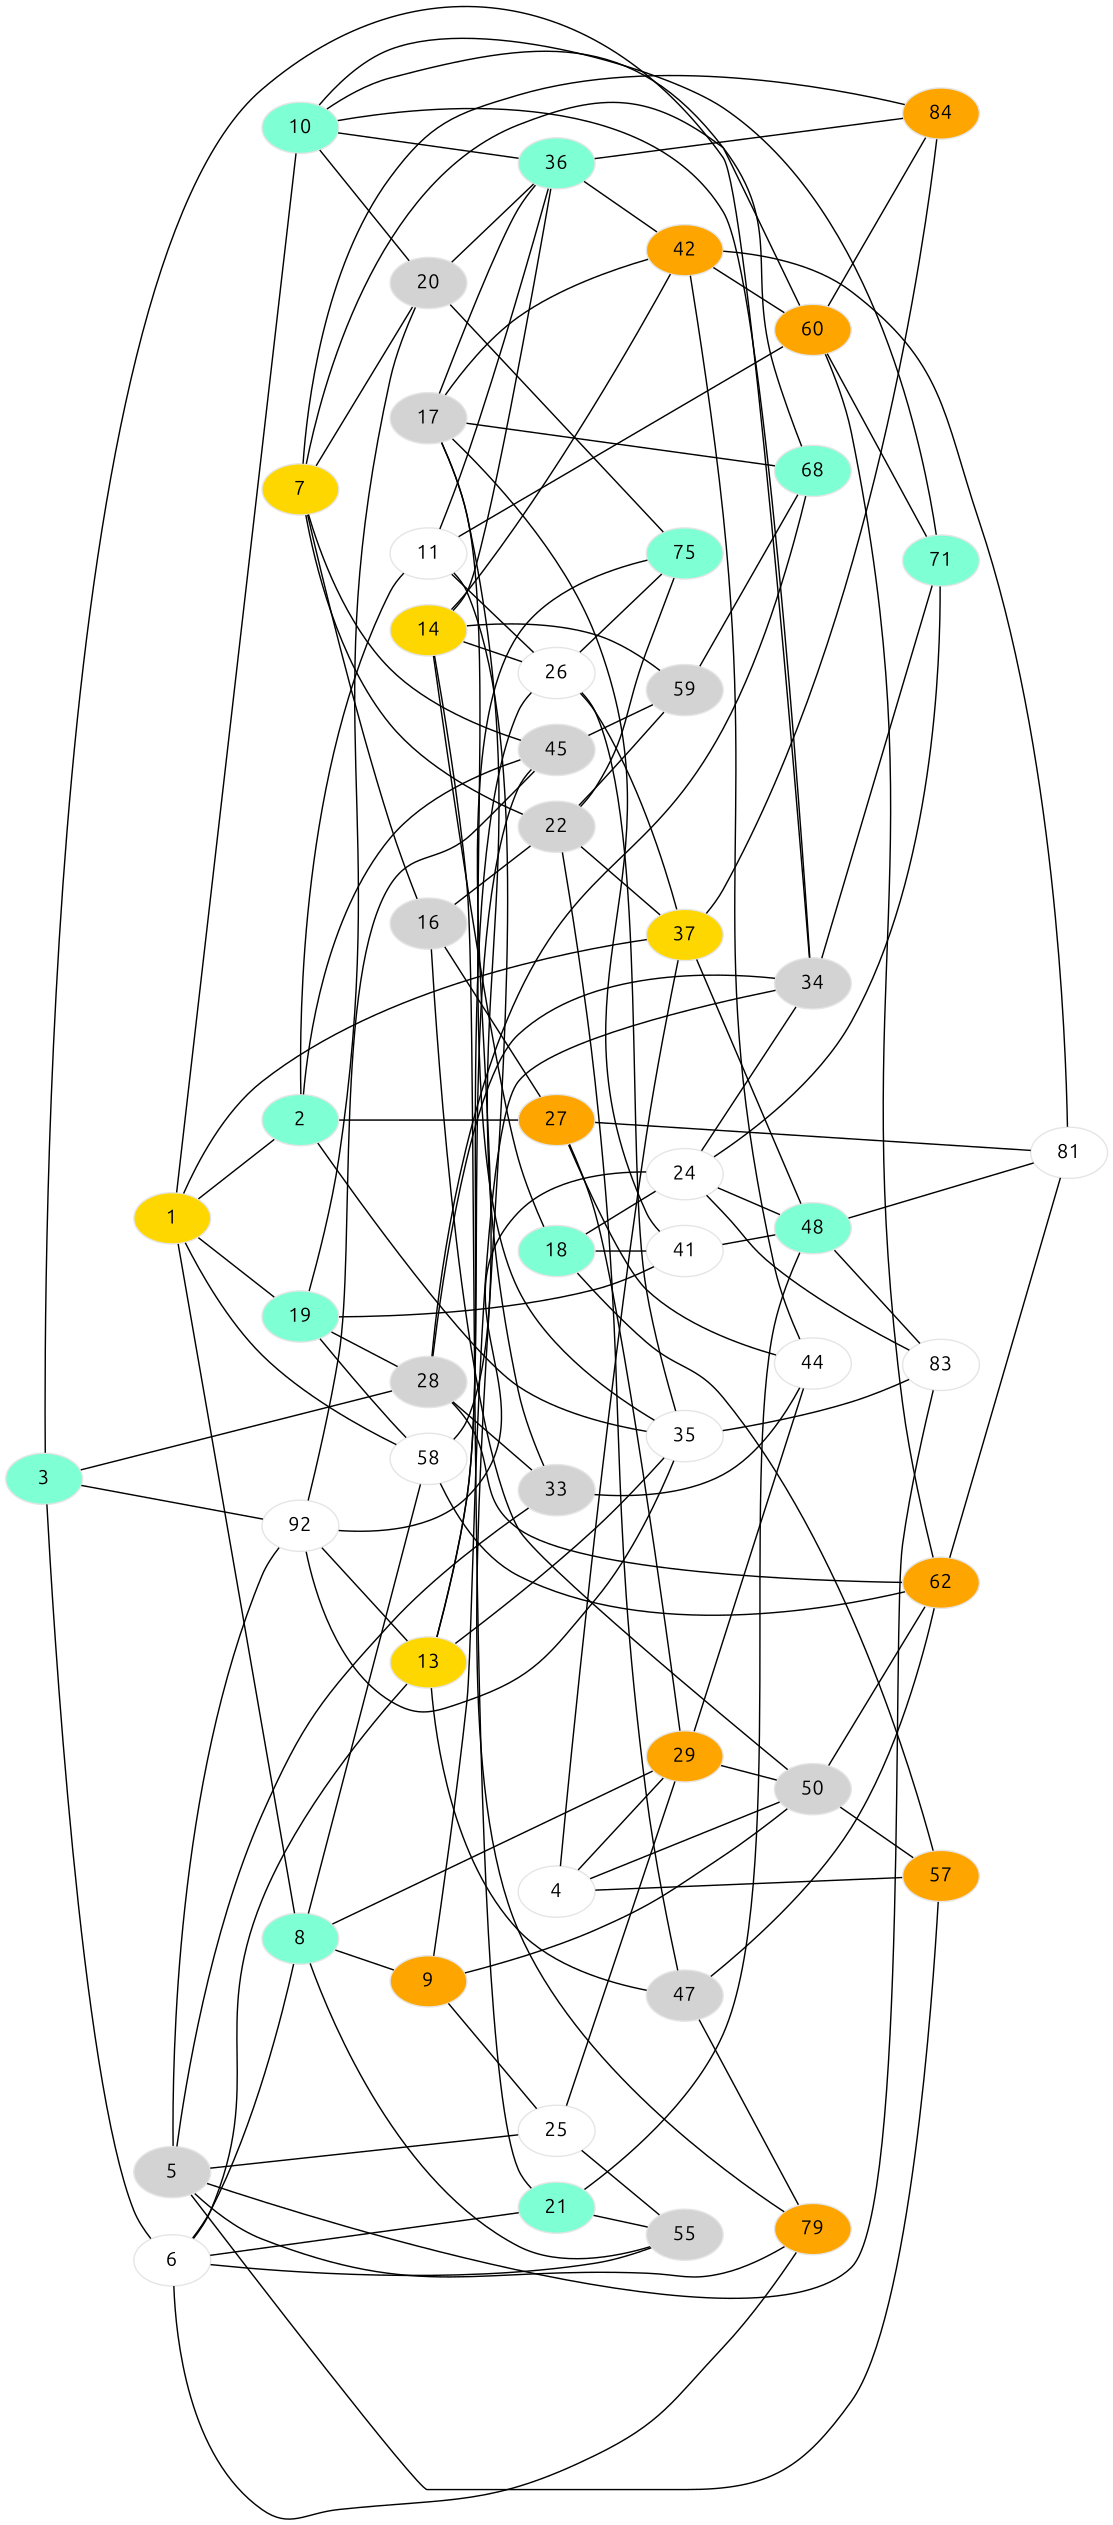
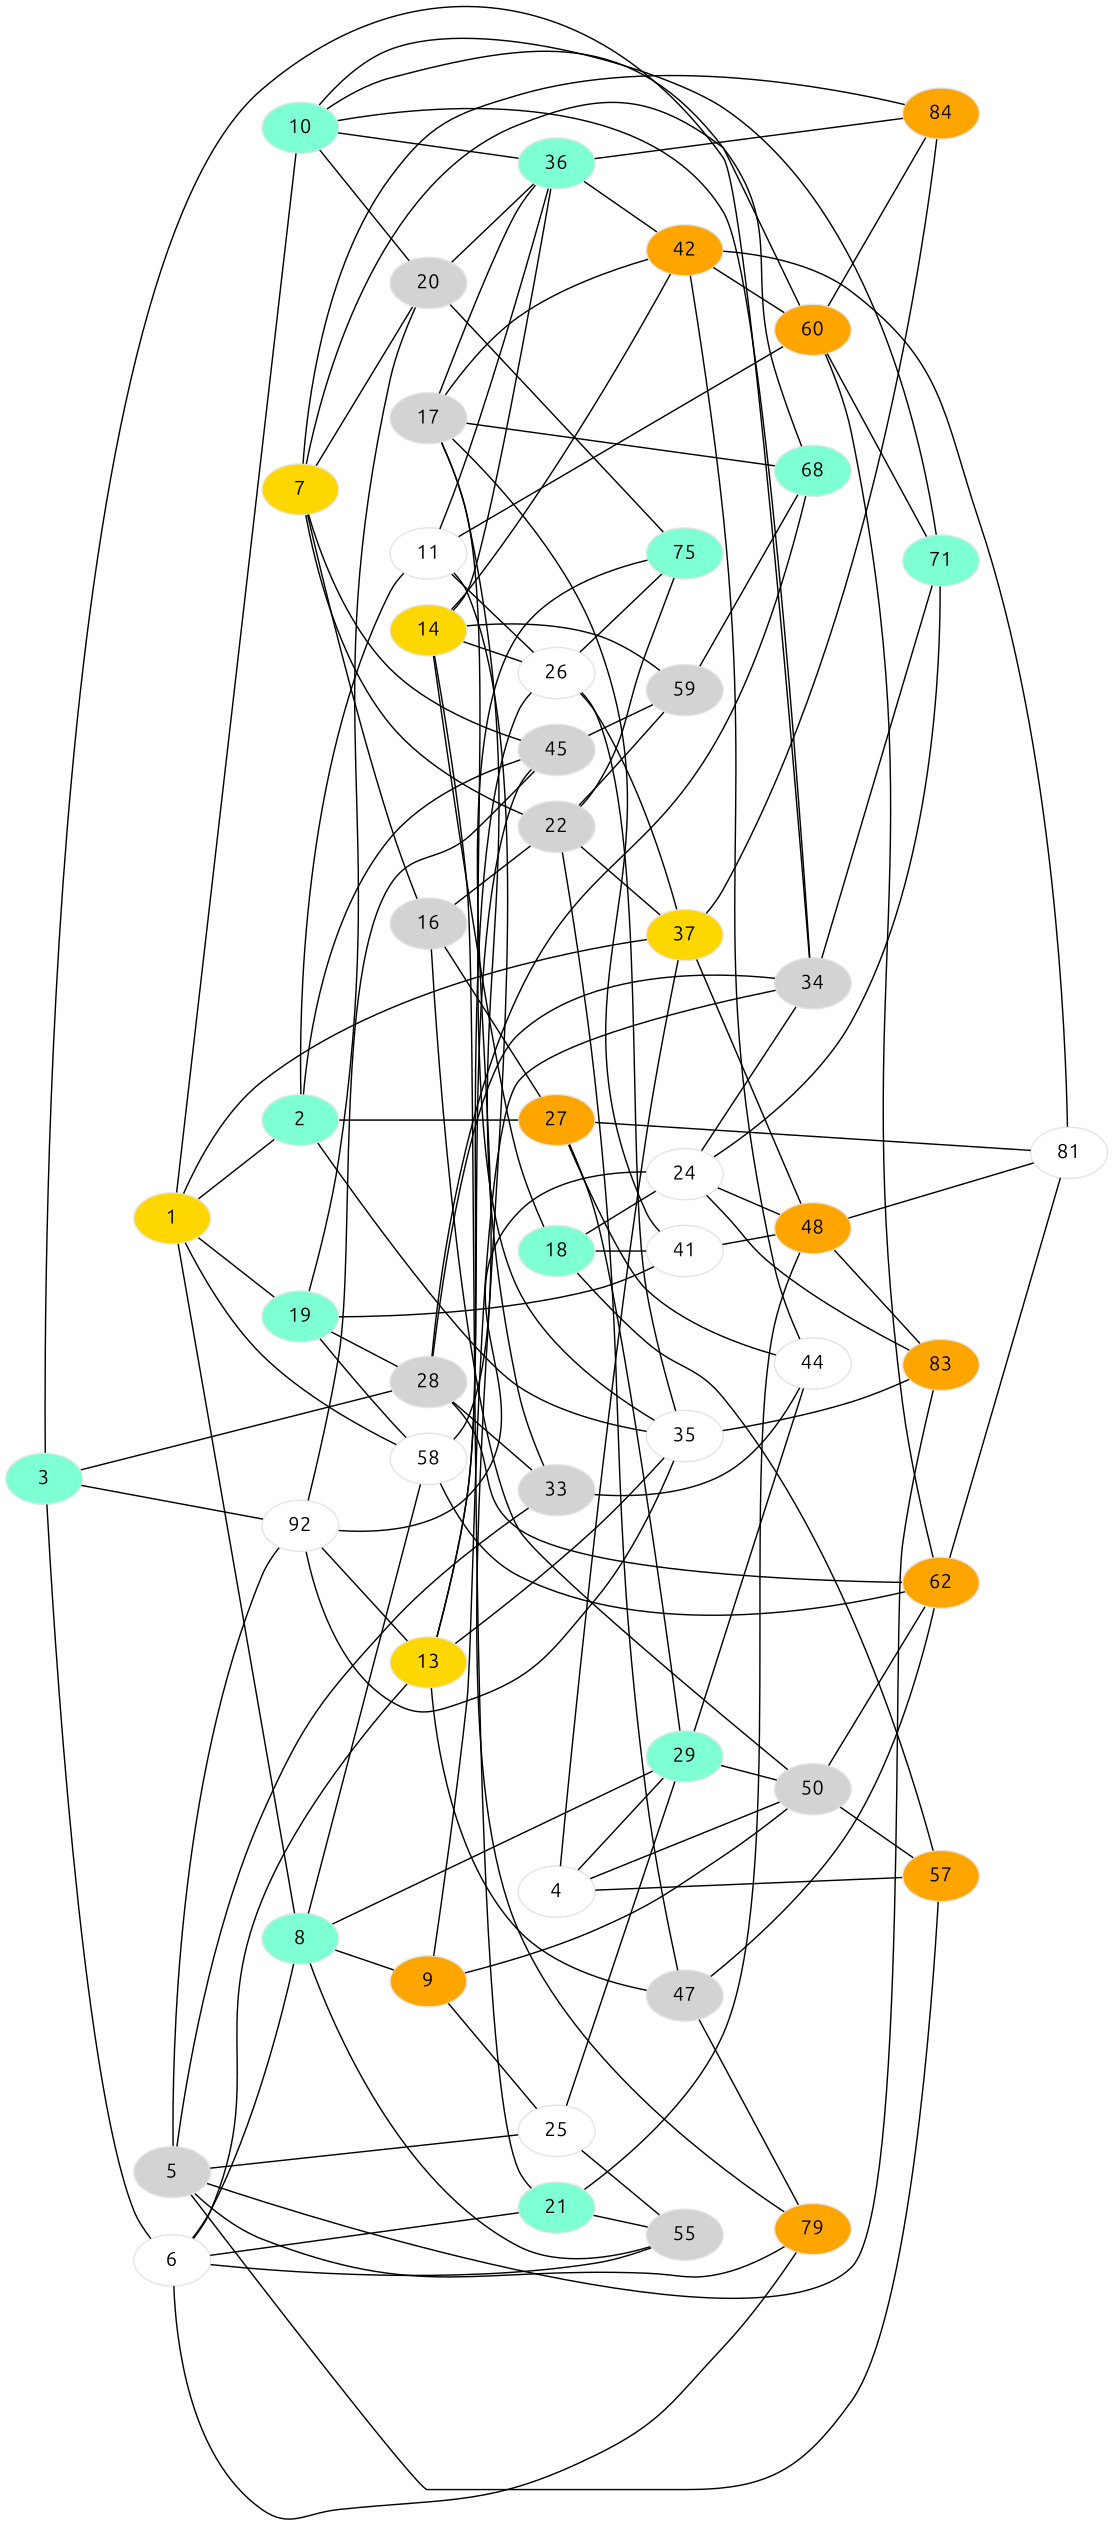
node "48": fillcolor aquamarine -> orange
node "83": fillcolor white -> orange
node "29": fillcolor orange -> aquamarine
